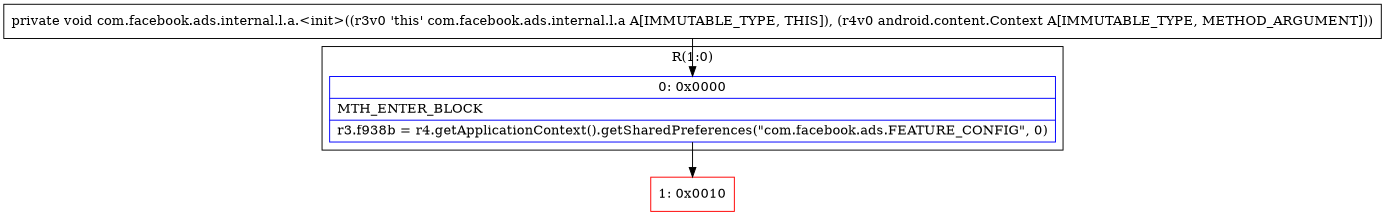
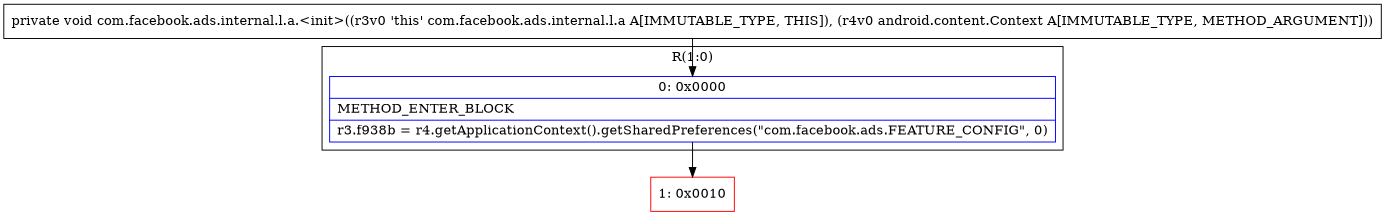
node "0: 0x0000": text "MTH_ENTER_BLOCK" -> "METHOD_ENTER_BLOCK"
